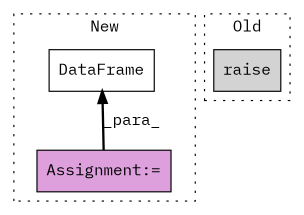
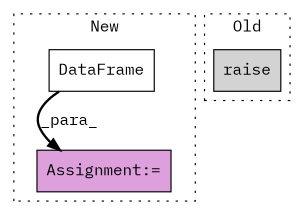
edge "Assignment:=" -> "DataFrame": reversed
